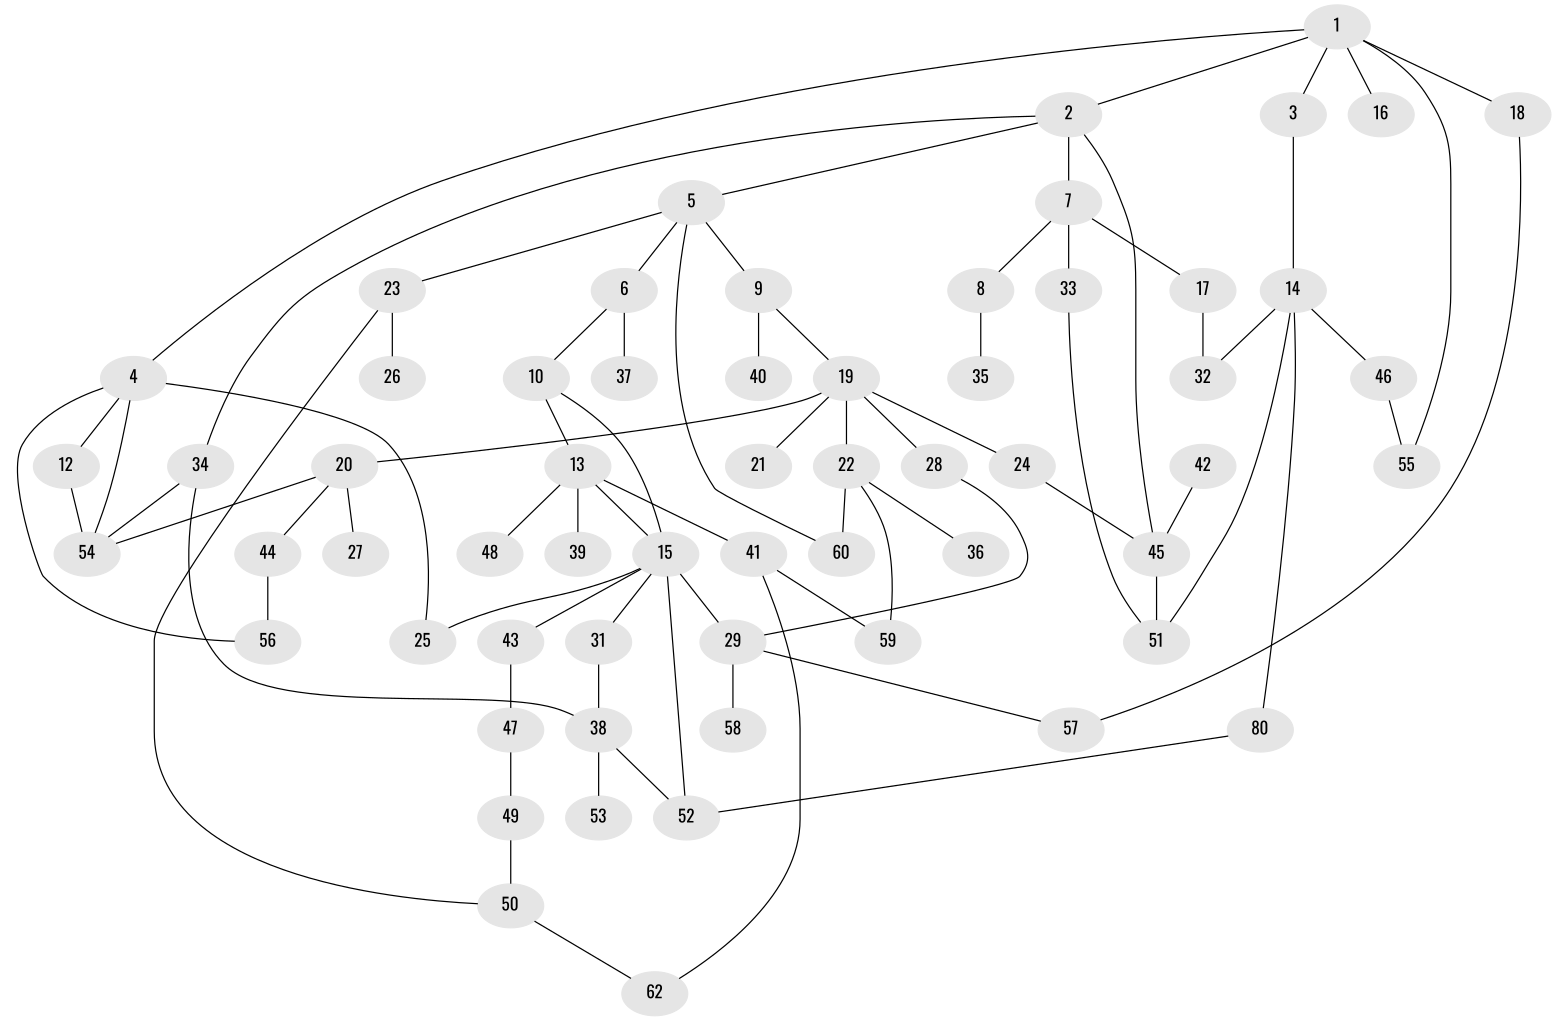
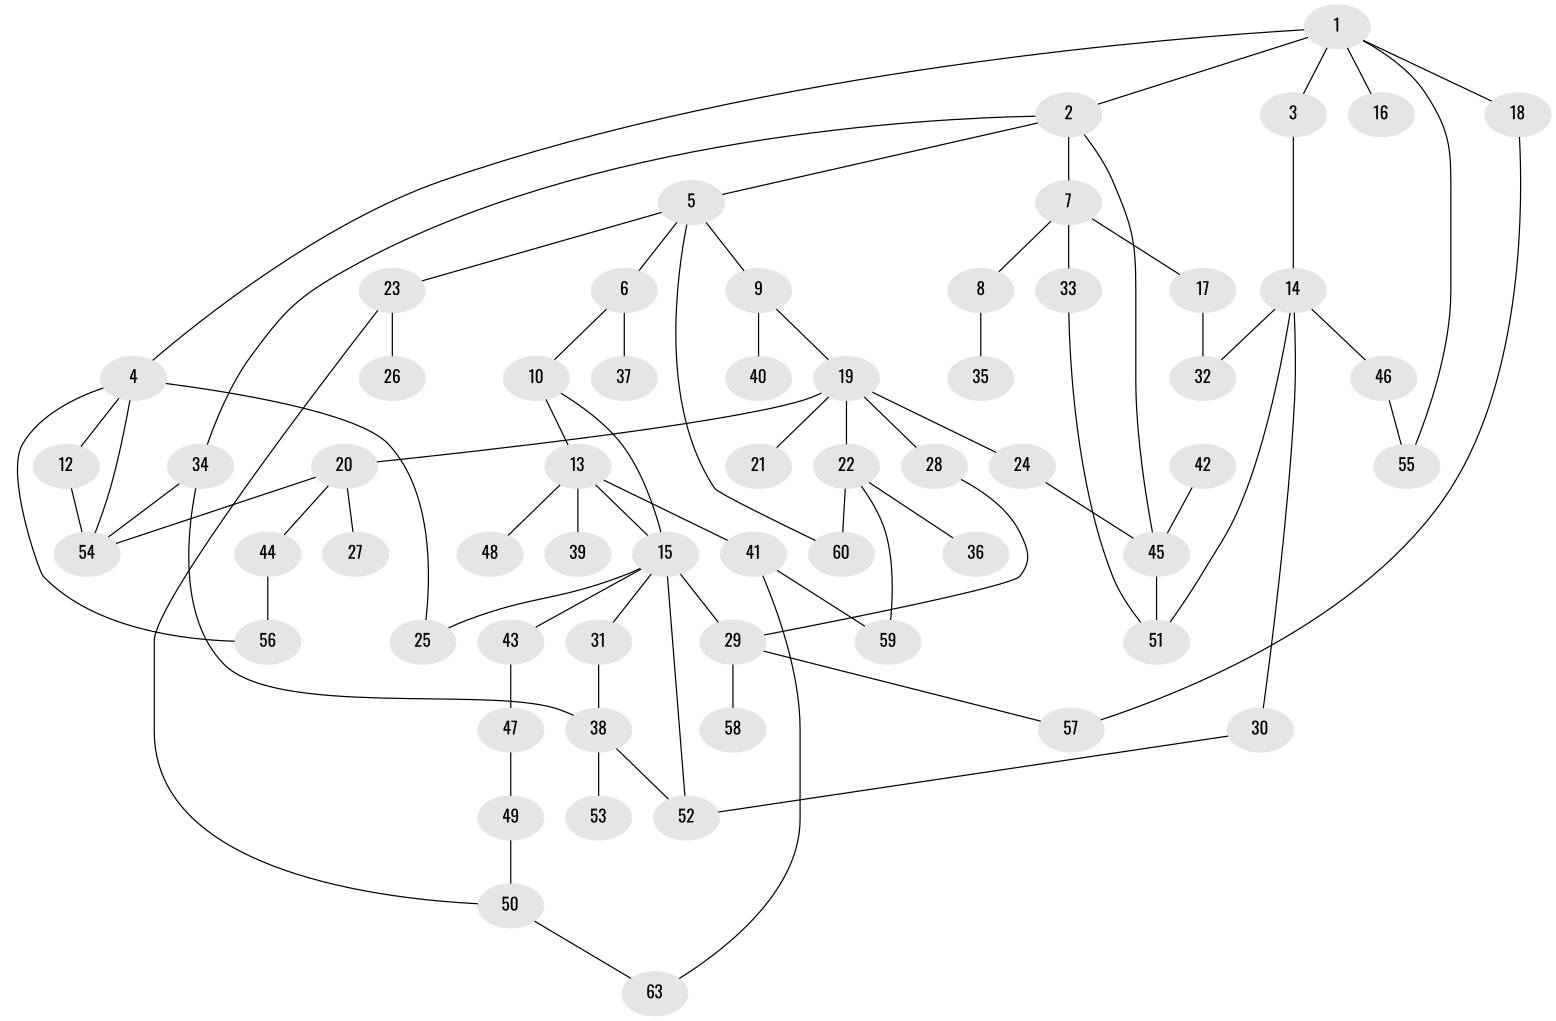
node "80": label "80" -> "30"
node "62": label "62" -> "63"
